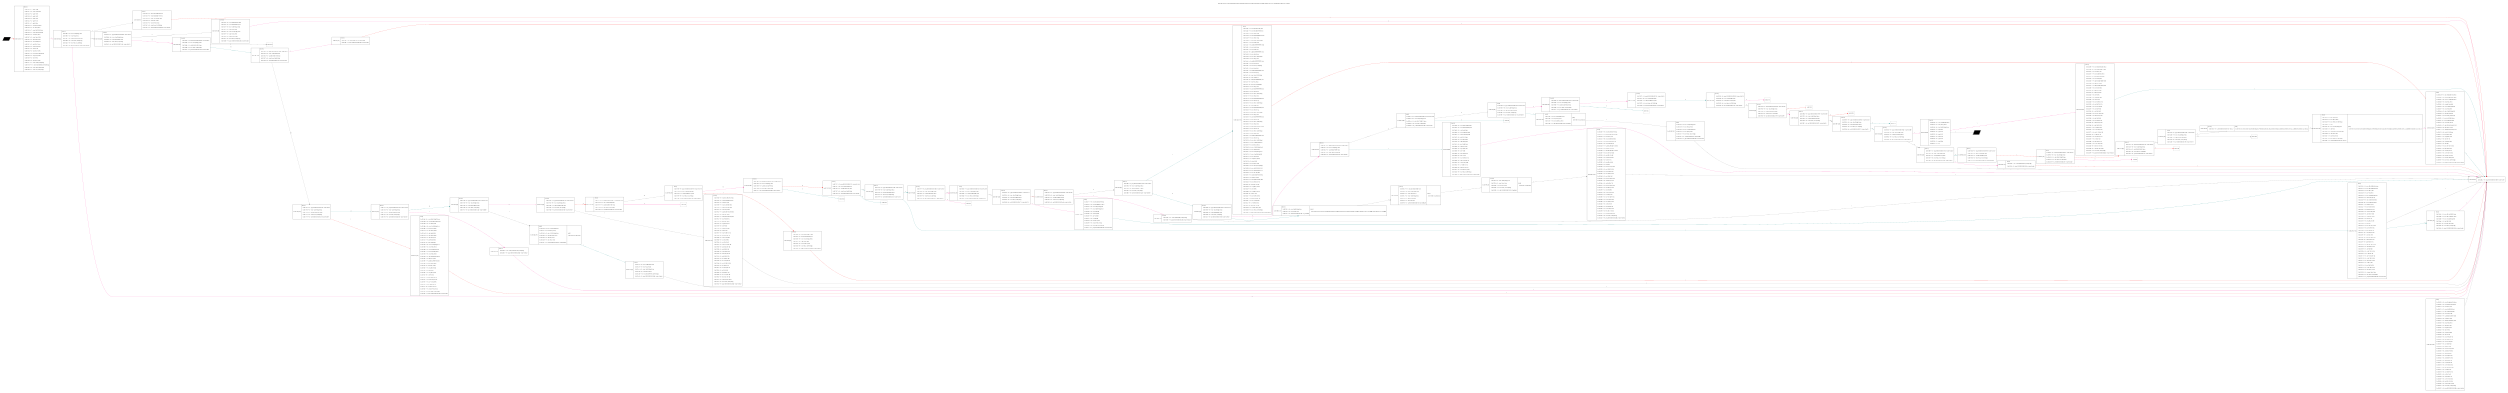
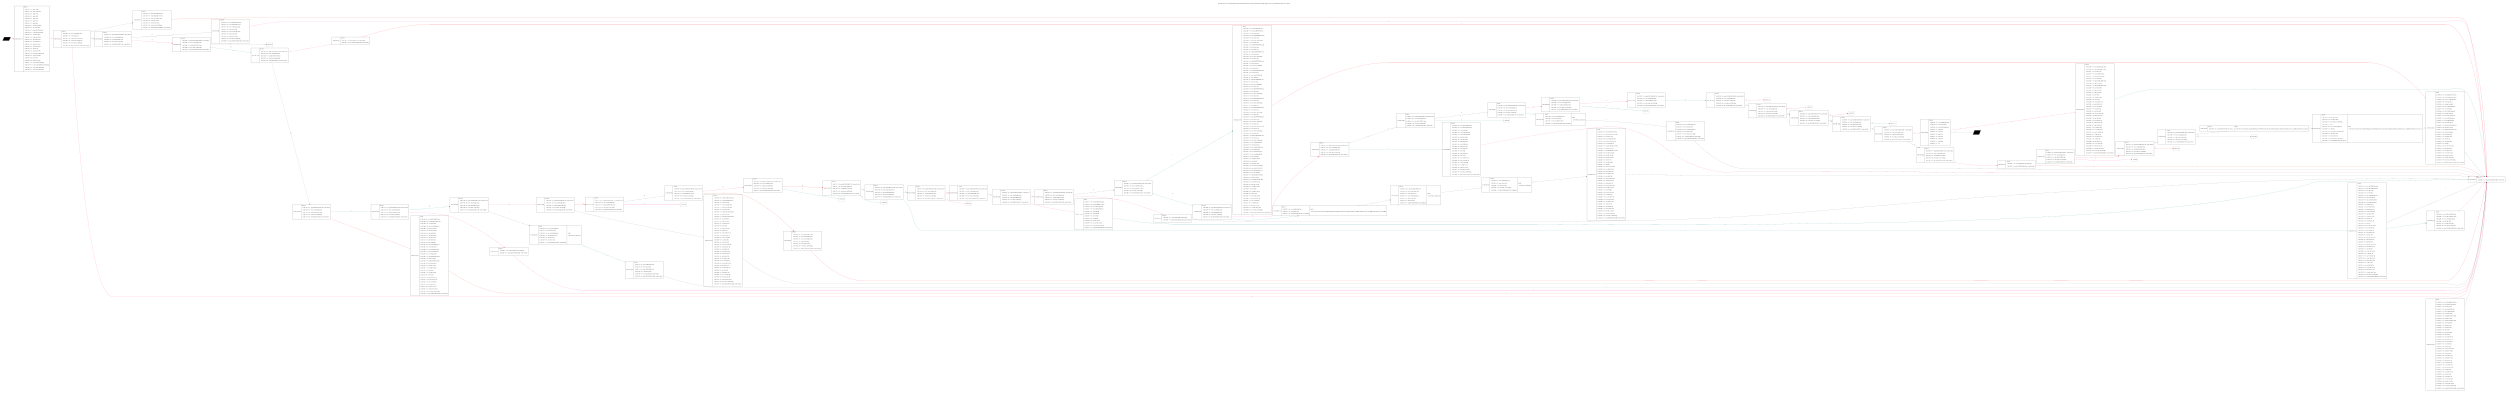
node "0x4019db [28]": removed
